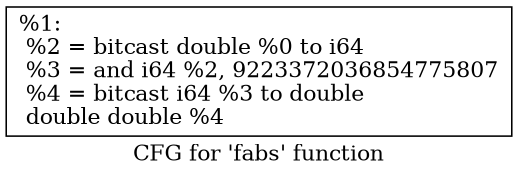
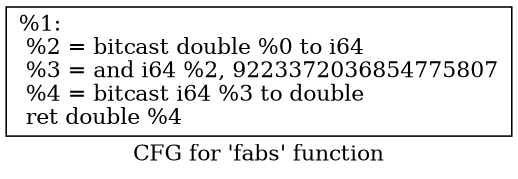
node "%1:": text "double double %4" -> "ret double %4"
